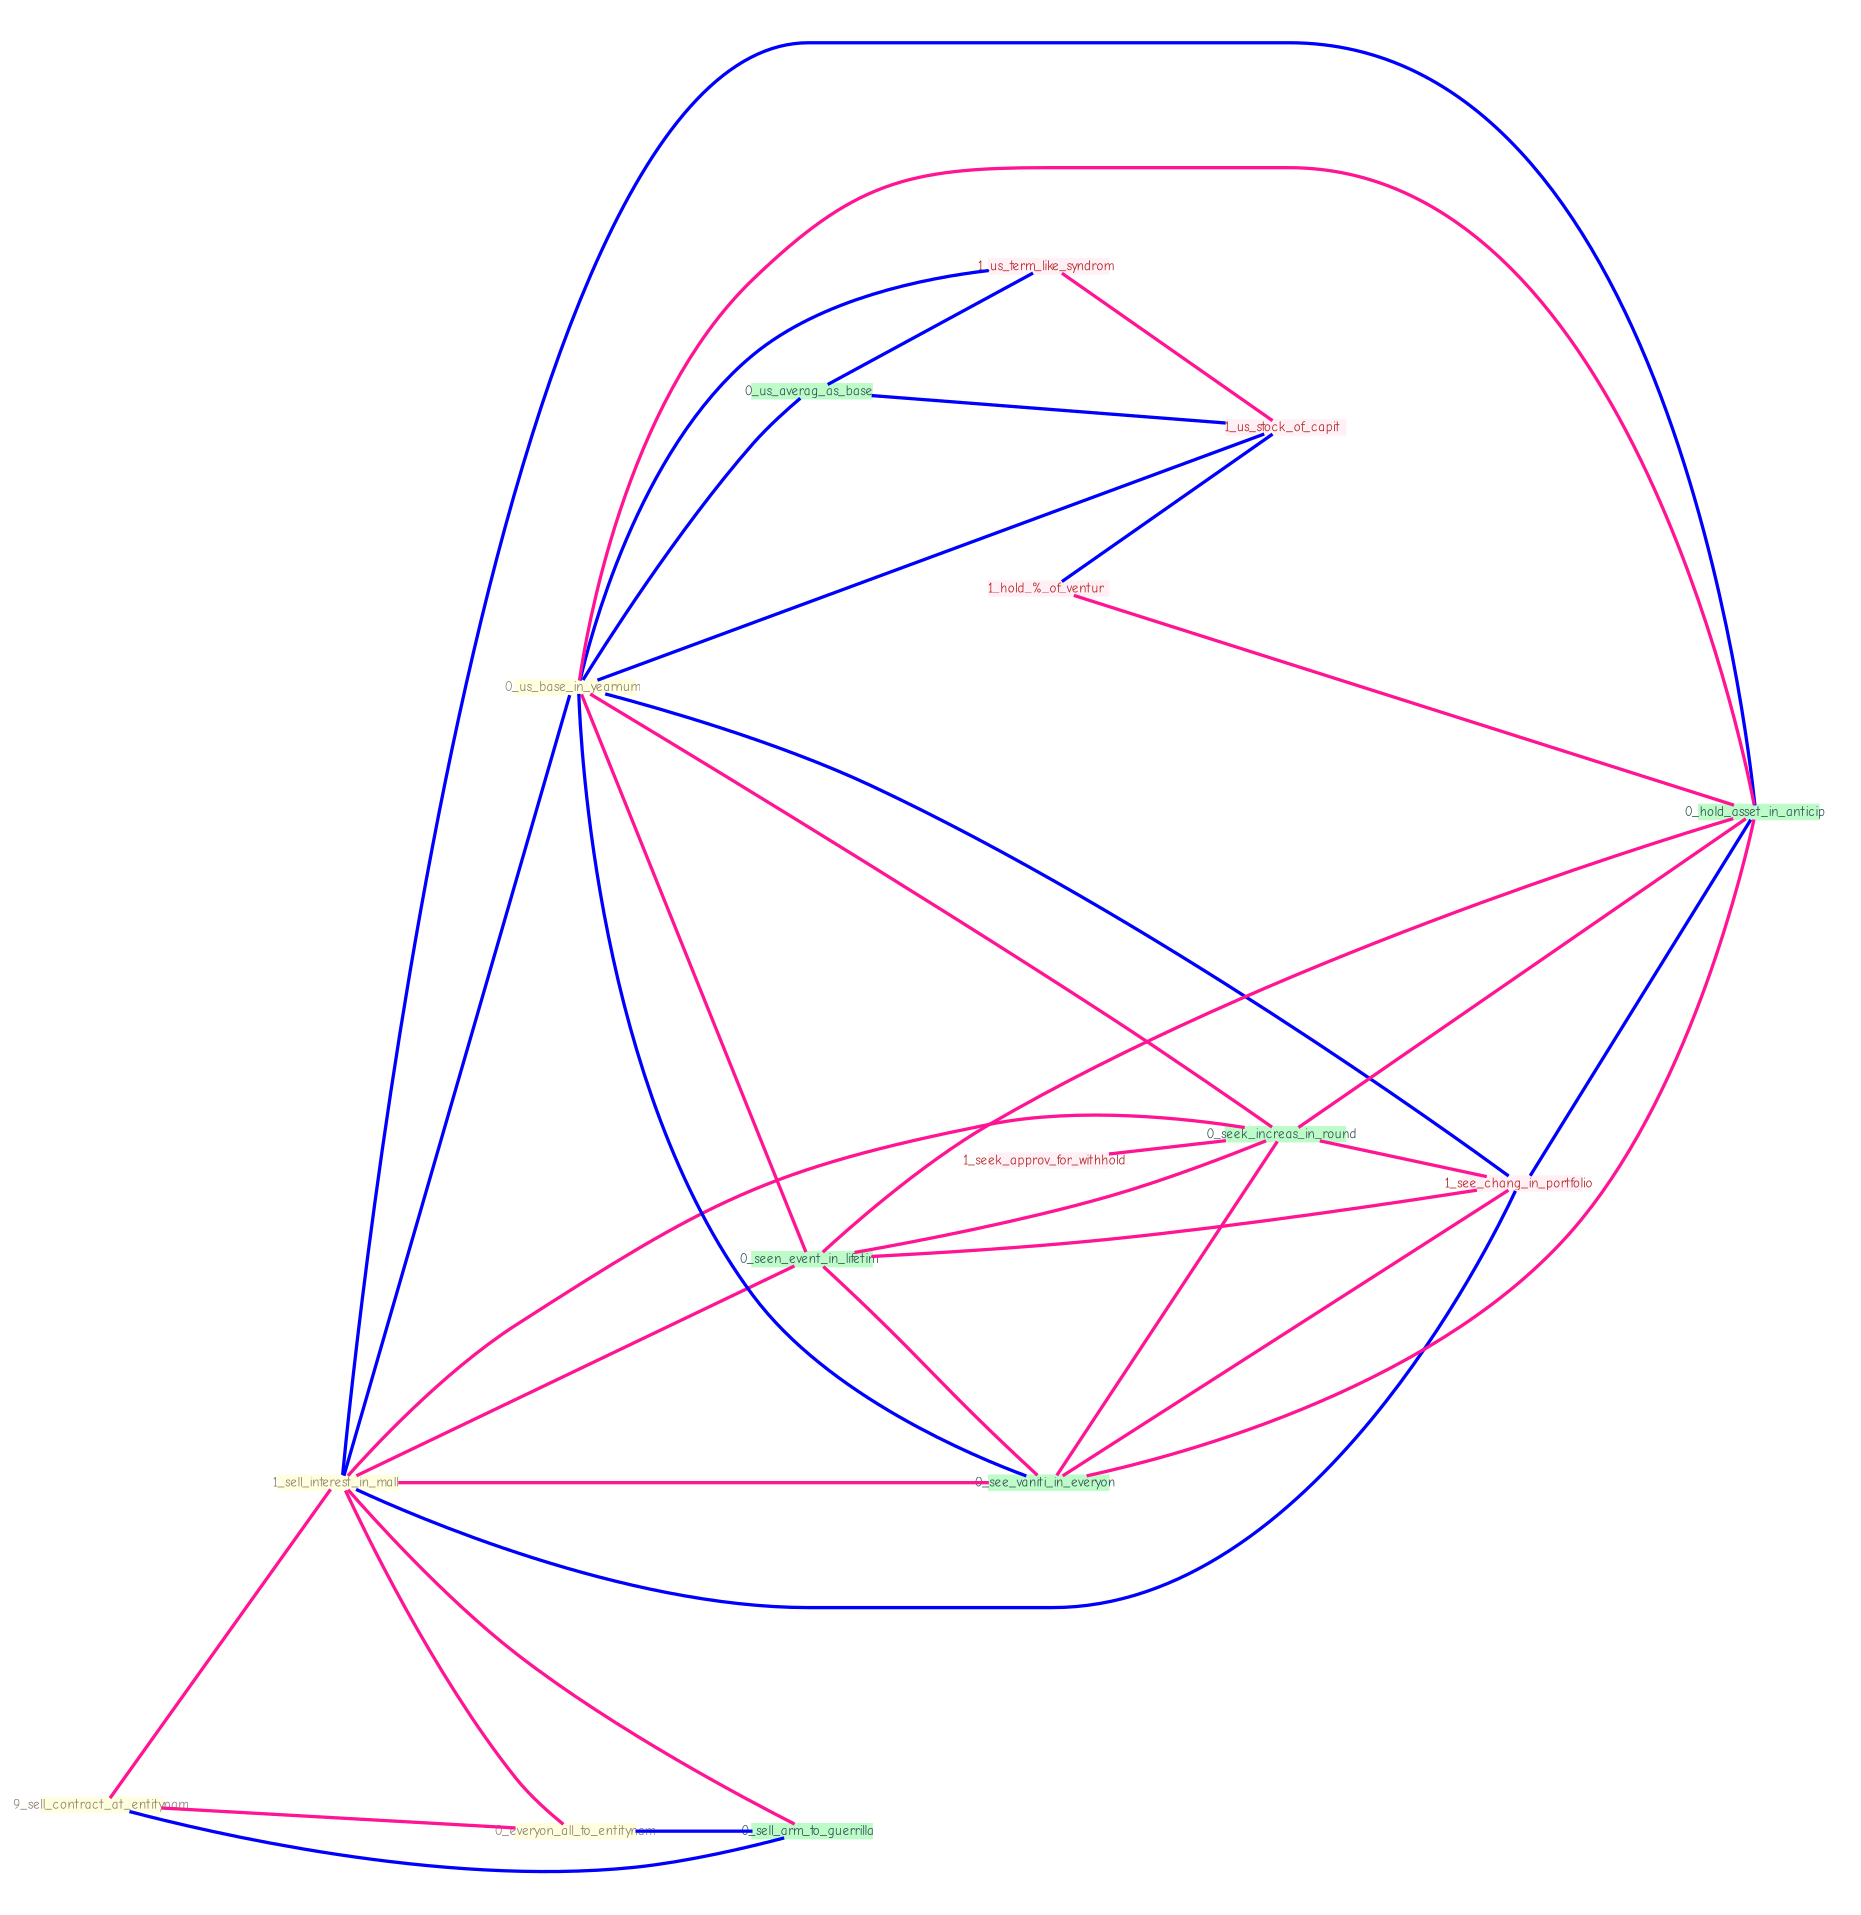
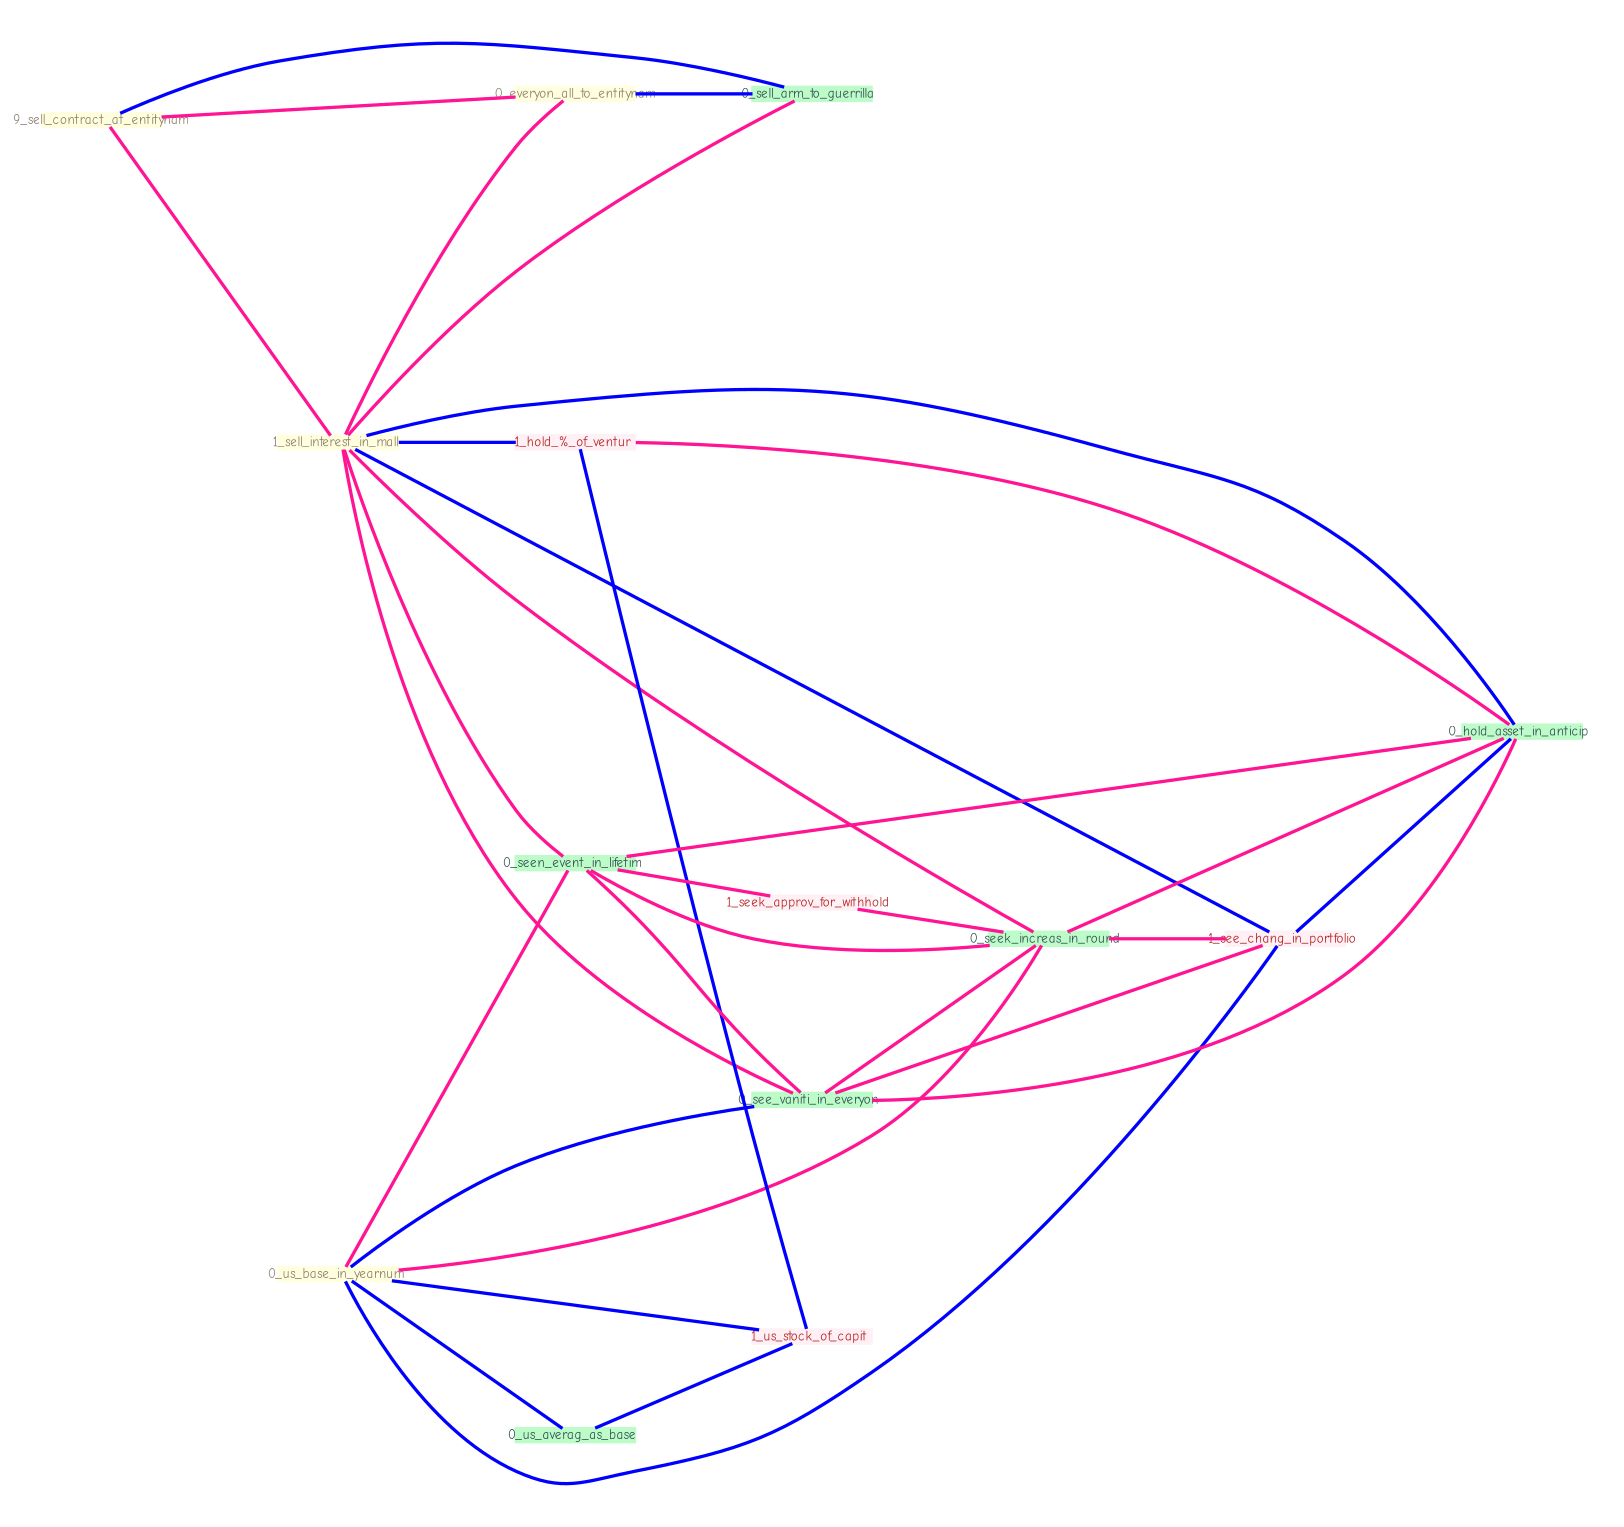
edge "0_us_base_in_yearnum" -- "0_hold_asset_in_anticip": removed
node "1_us_term_like_syndrom": removed
edge "0_us_base_in_yearnum" -- "1_sell_interest_in_mall": now "1_hold_%_of_ventur" -- "1_sell_interest_in_mall"
edge "1_see_chang_in_portfolio" -- "0_seen_event_in_lifetim": now "1_seek_approv_for_withhold" -- "0_seen_event_in_lifetim"
